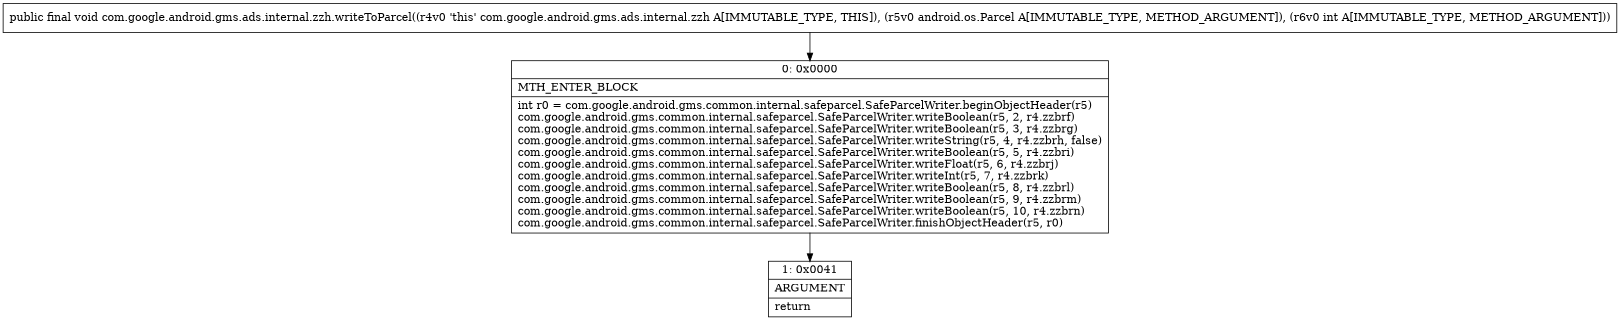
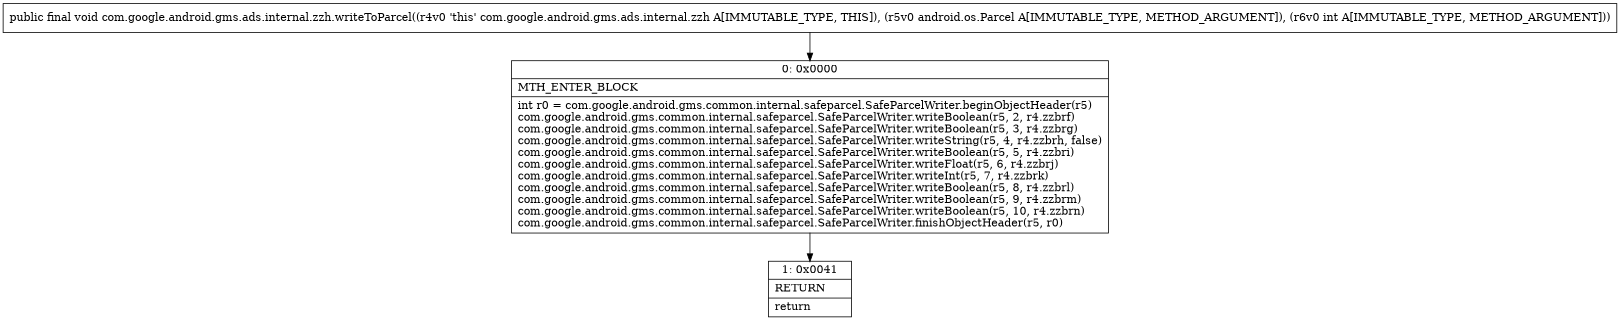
node "1: 0x0041": text "ARGUMENT" -> "RETURN"
